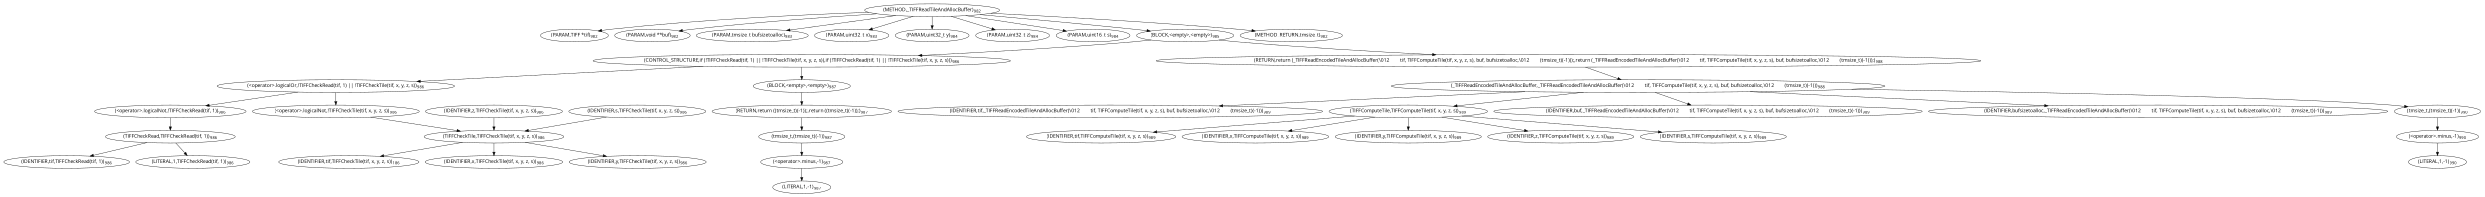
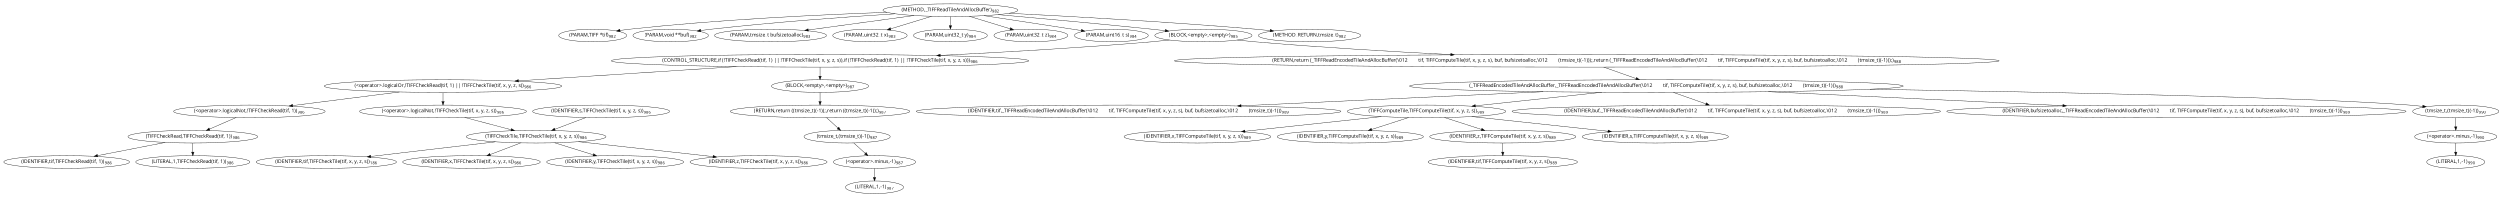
edge "(IDENTIFIER,z,TIFFCheckTile(tif, x, y, z, s))" -> "(TIFFCheckTile,TIFFCheckTile(tif, x, y, z, s))": reversed
edge "(TIFFComputeTile,TIFFComputeTile(tif, x, y, z, s))" -> "(IDENTIFIER,tif,TIFFComputeTile(tif, x, y, z, s))": now "(IDENTIFIER,z,TIFFComputeTile(tif, x, y, z, s))" -> "(IDENTIFIER,tif,TIFFComputeTile(tif, x, y, z, s))"
